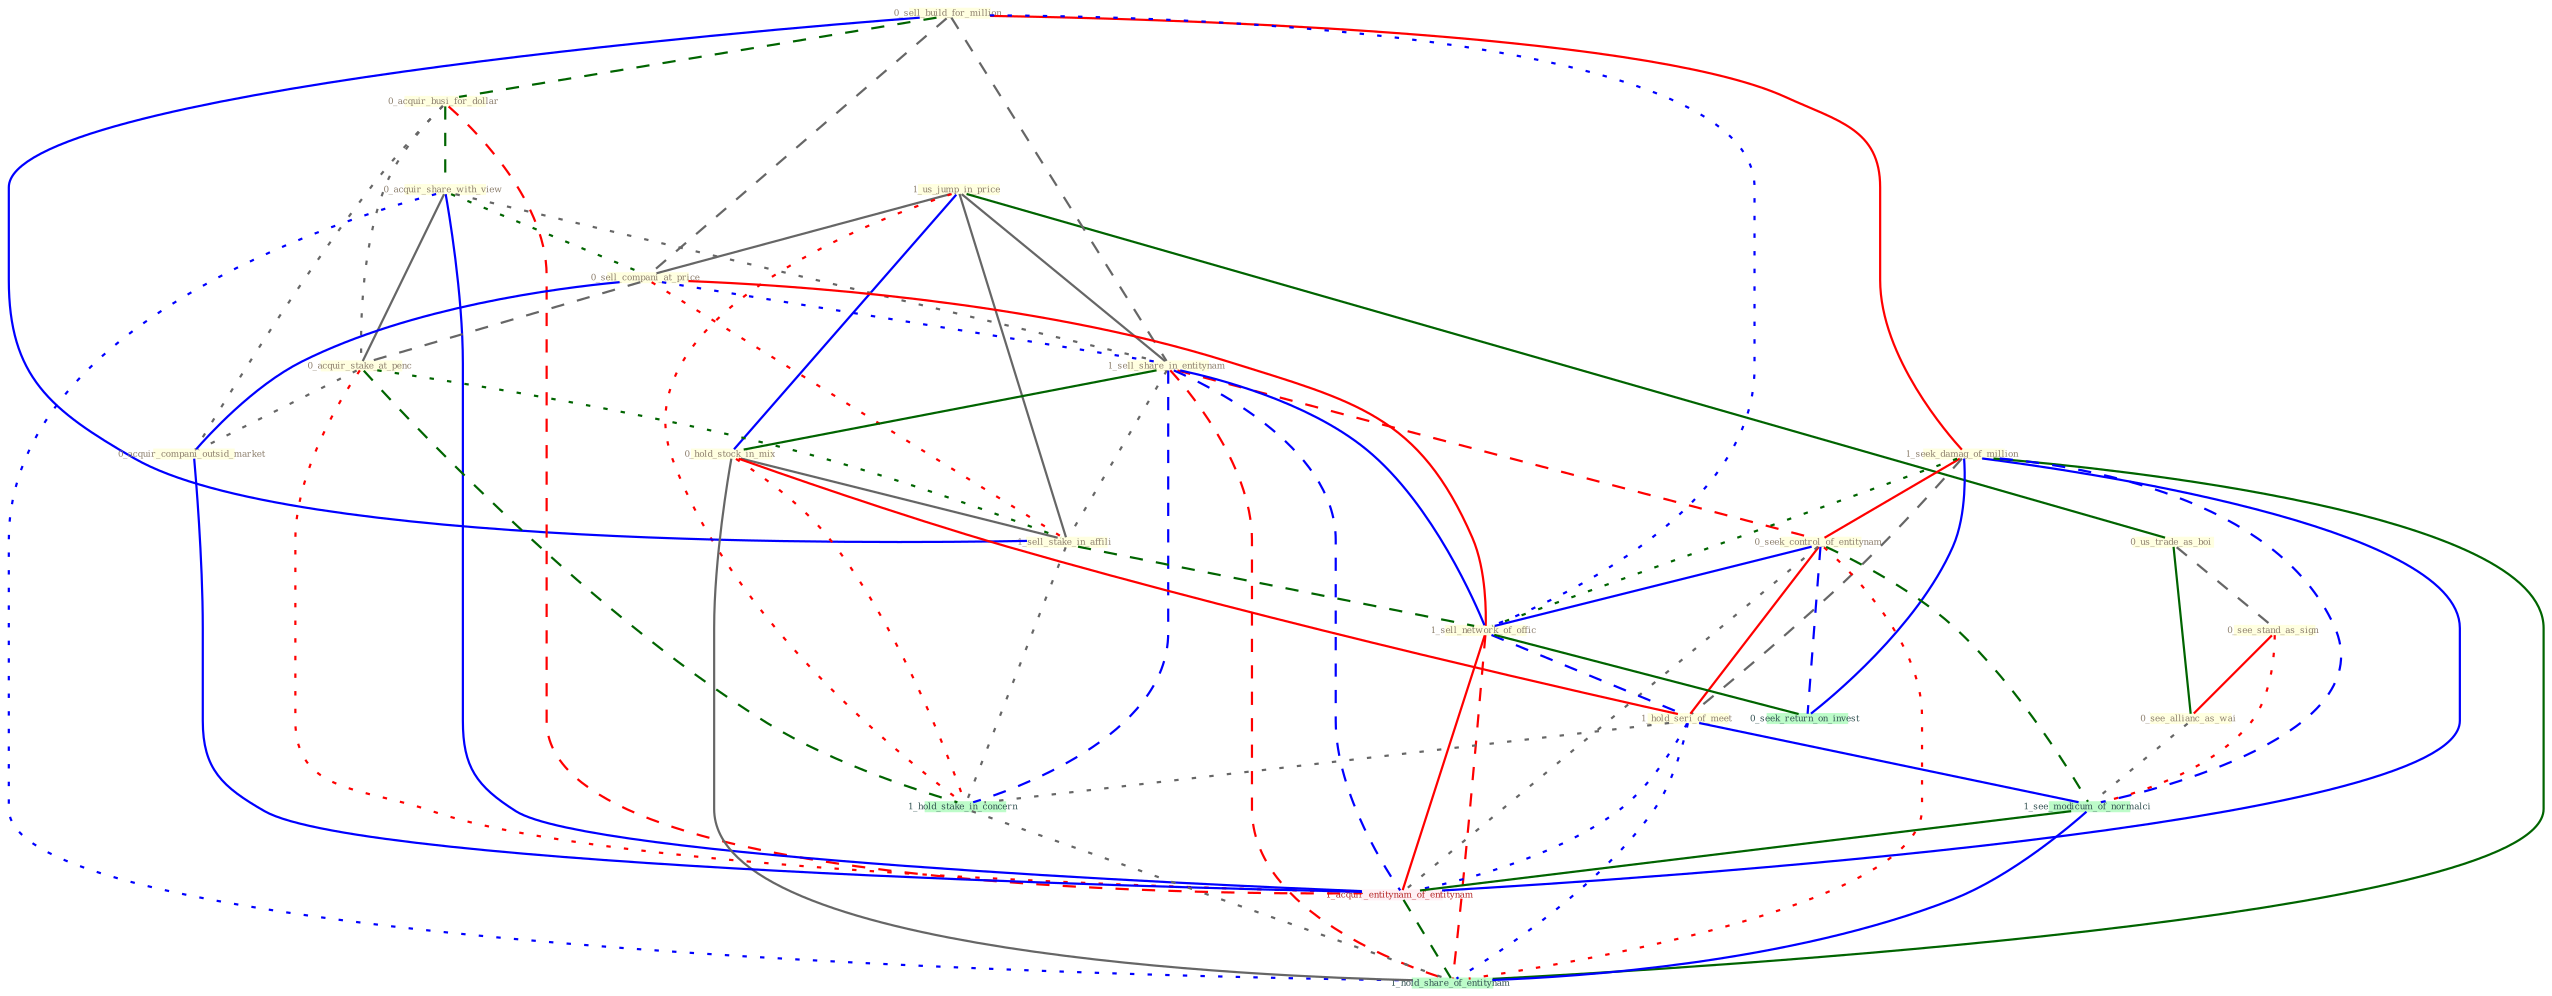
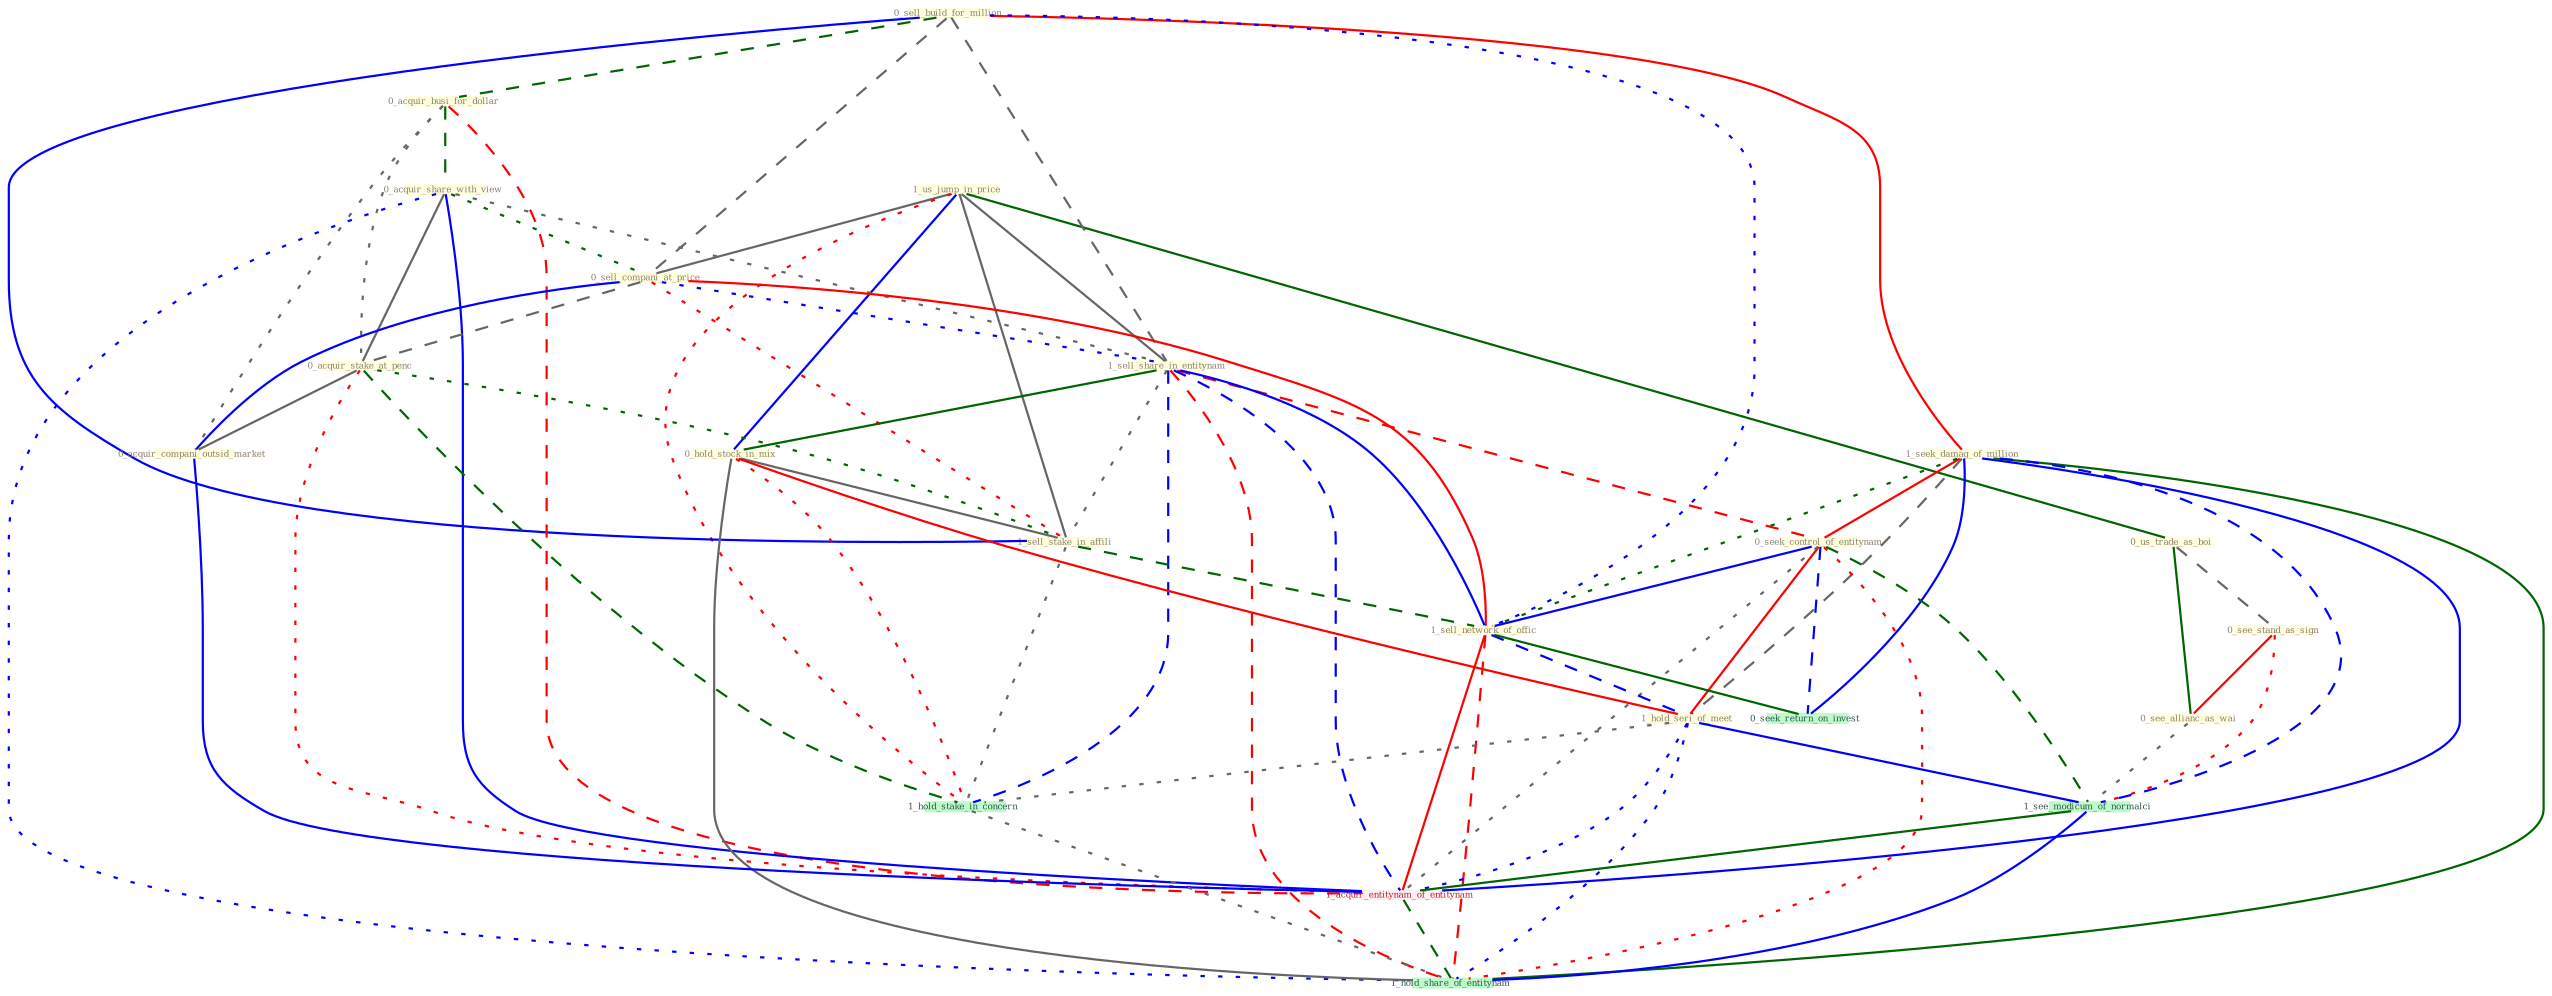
edge "0_acquir_stake_at_penc" -- "0_acquir_compani_outsid_market": style dotted -> solid
